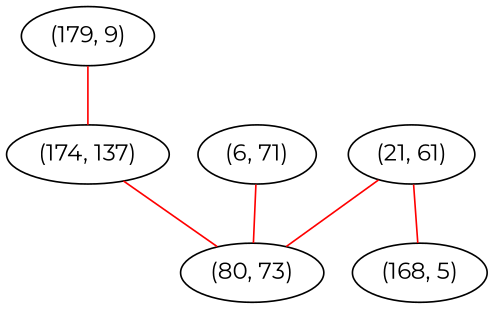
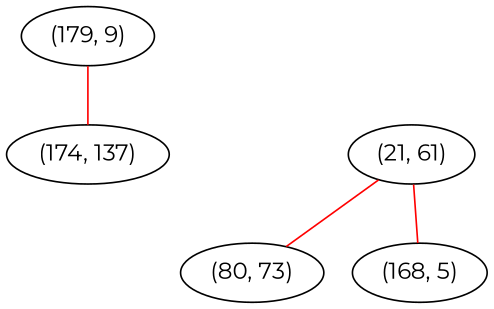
node "(6, 71)": removed
edge "(174, 137)" -- "(80, 73)": removed
